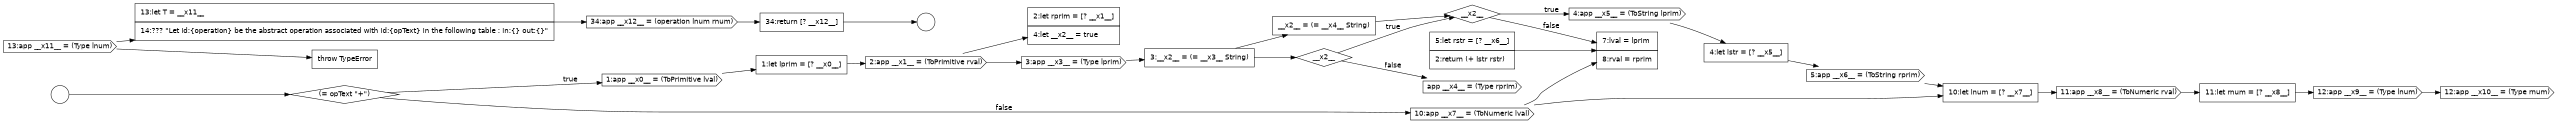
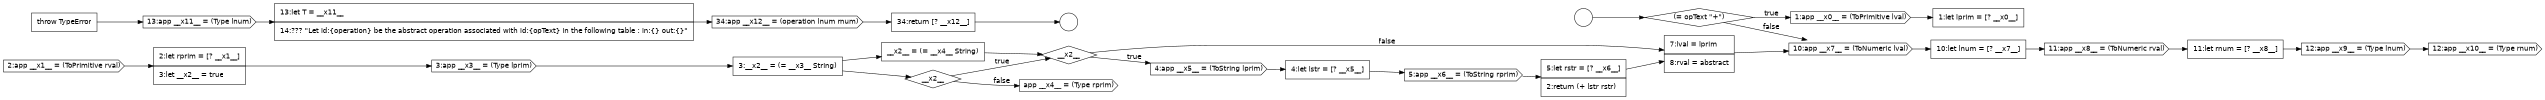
node "2:let rprim = [? __x1__]": text "4:let __x2__ = true" -> "3:let __x2__ = true"
edge "13:app __x11__ = (Type lnum)" -> "throw TypeError": reversed
node "7:lval = lprim": text "8:rval = rprim" -> "8:rval = abstract"
edge "2:app __x1__ = (ToPrimitive rval)" -> "3:app __x3__ = (Type lprim)": now "2:let rprim = [? __x1__]" -> "3:app __x3__ = (Type lprim)"
edge "1:let lprim = [? __x0__]" -> "2:app __x1__ = (ToPrimitive rval)": removed
edge "10:app __x7__ = (ToNumeric lval)" -> "7:lval = lprim": reversed
edge "5:app __x6__ = (ToString rprim)" -> "10:let lnum = [? __x7__]": now "5:app __x6__ = (ToString rprim)" -> "5:let rstr = [? __x6__]"
